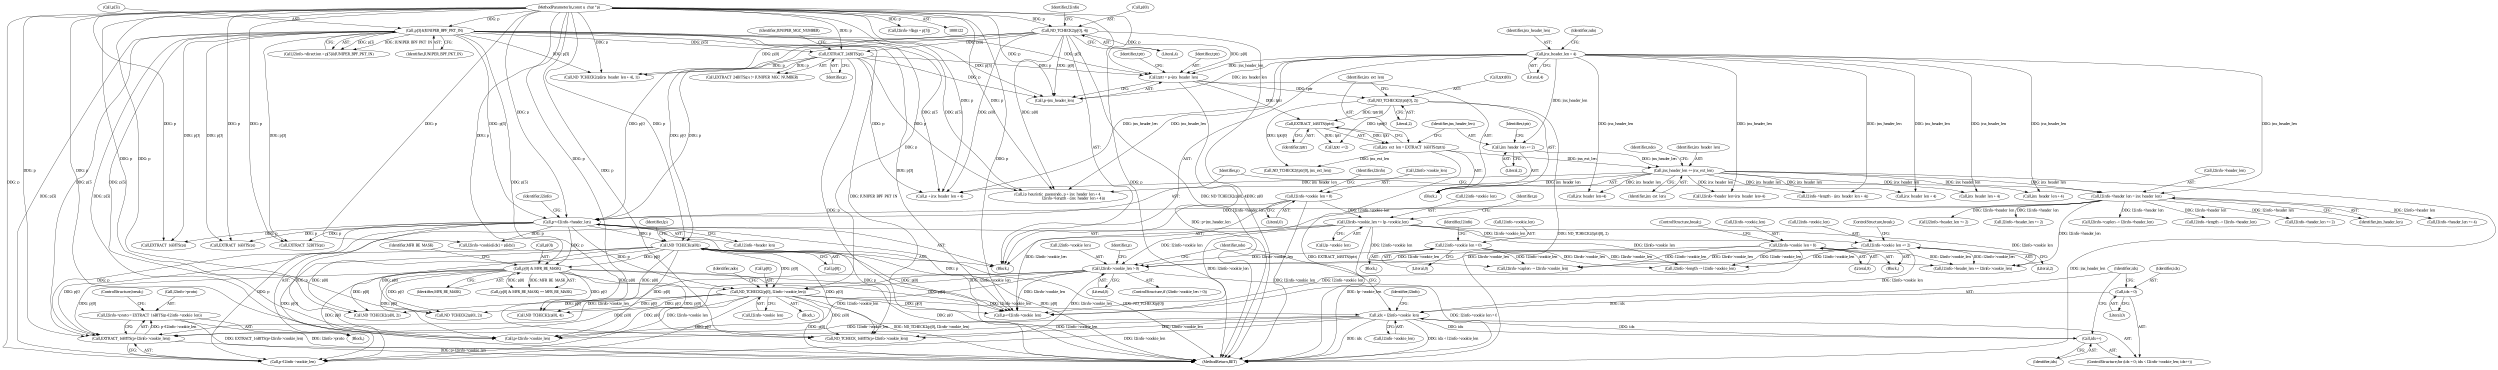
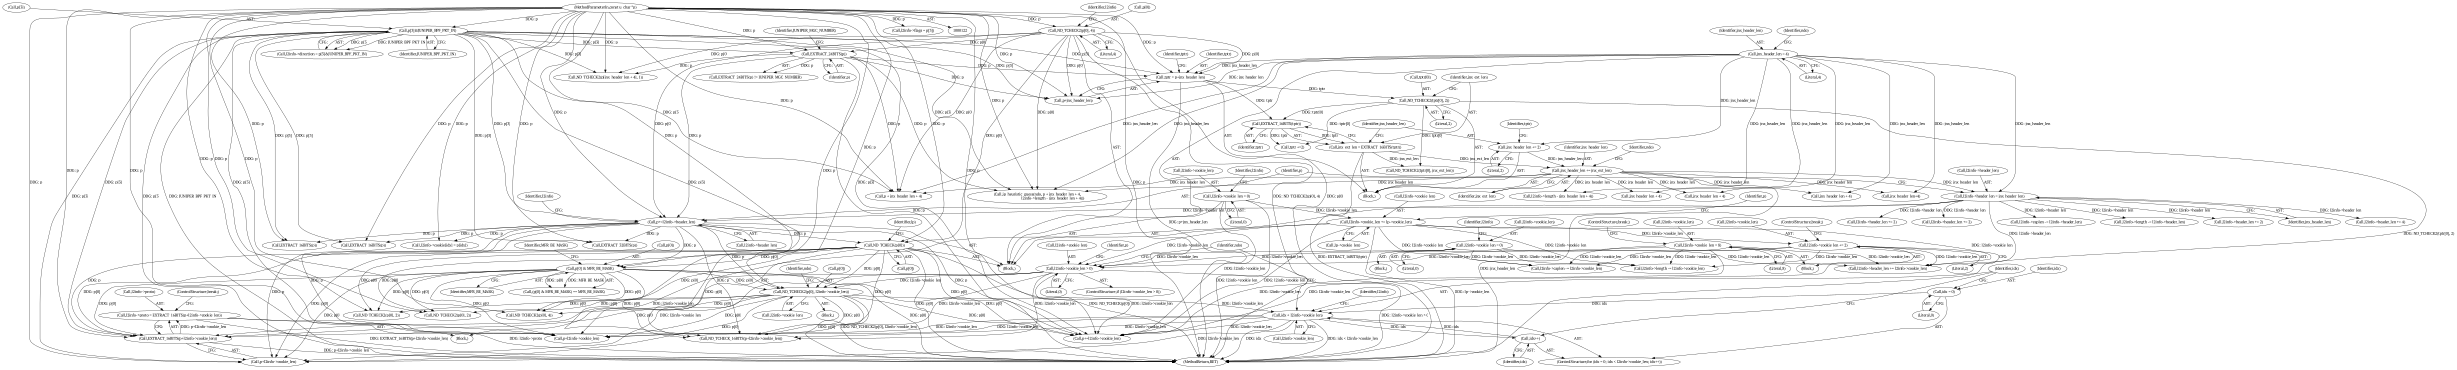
node "(Call,l2info->header_len=jnx_header_len+4)": removed
edge "(Call,l2info->cookie_len = 8)" -> "(Literal,8)": label "AST: " -> "CFG: "
edge "(Call,idx < l2info->cookie_len)" -> "(Call,p+=l2info->cookie_len)": added, label "DDG: l2info->cookie_len"
